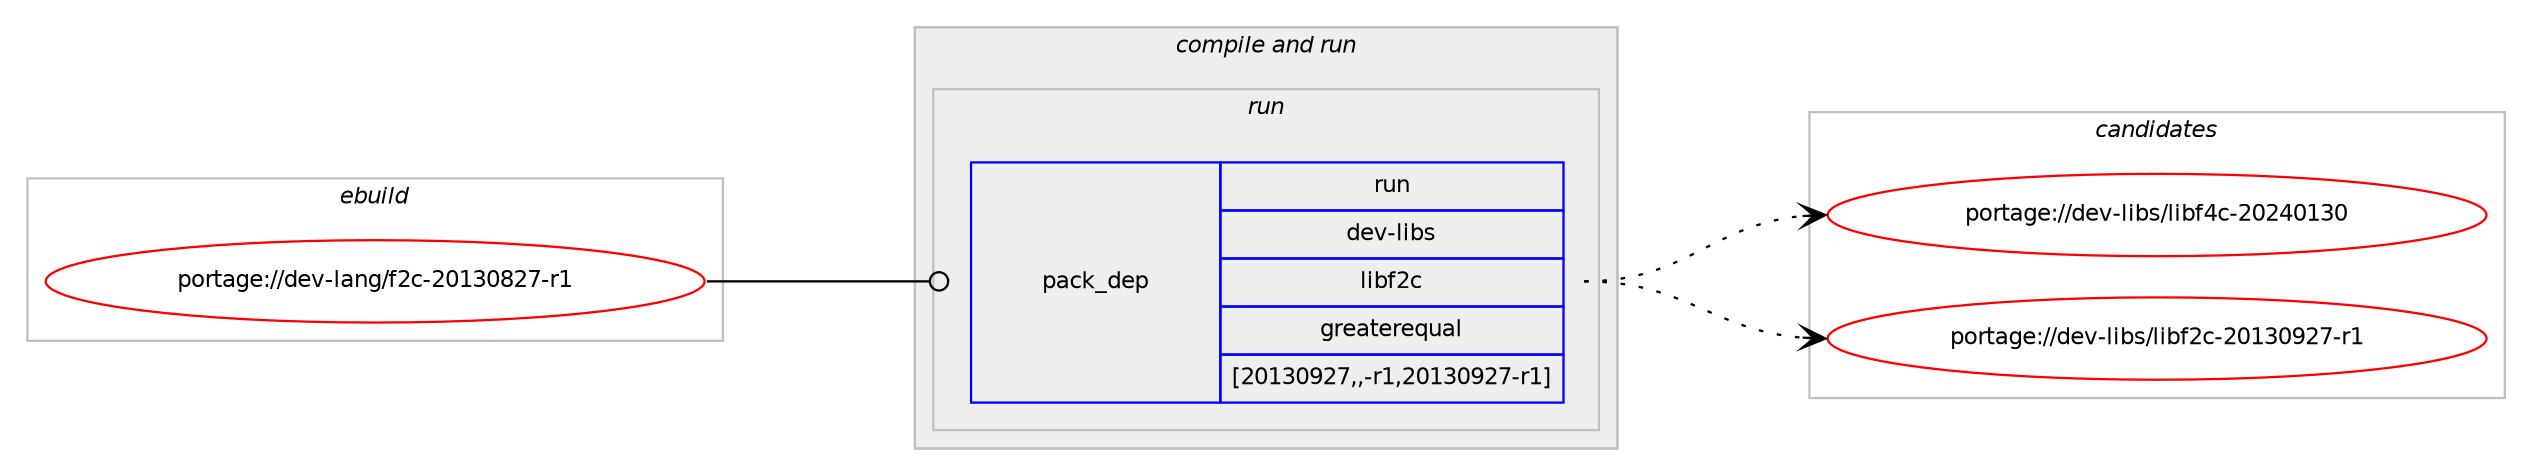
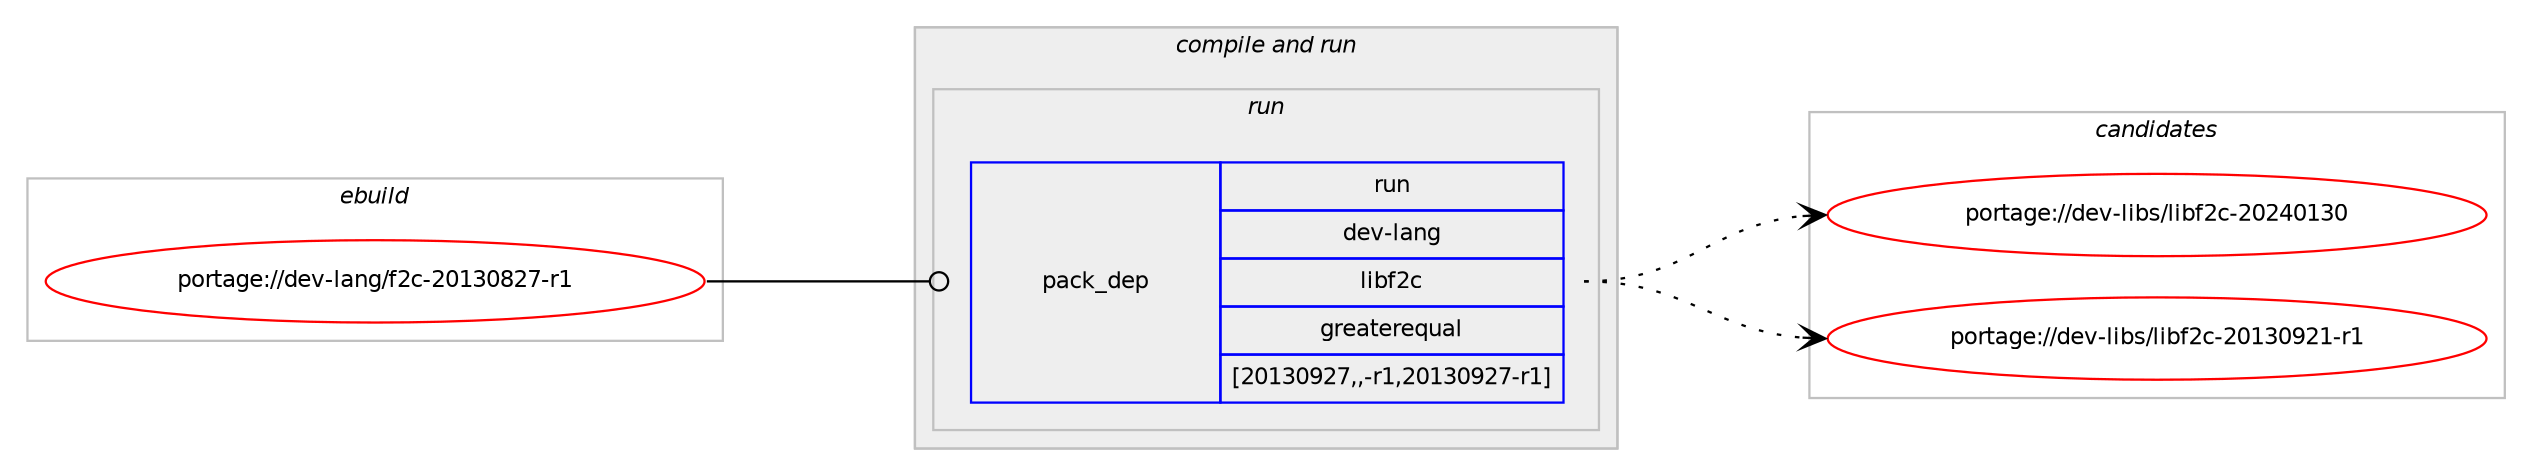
node "portage://dev-libs/libf4c-20240130": label "portage://dev-libs/libf4c-20240130" -> "portage://dev-libs/libf2c-20240130"
node "pack_dep": text "dev-libs" -> "dev-lang"
node "portage://dev-libs/libf2c-20130927-r1": label "portage://dev-libs/libf2c-20130927-r1" -> "portage://dev-libs/libf2c-20130921-r1"
